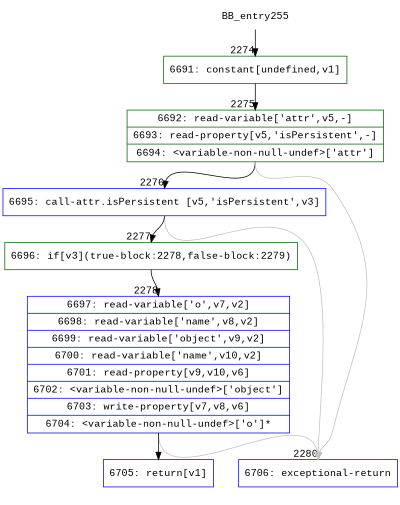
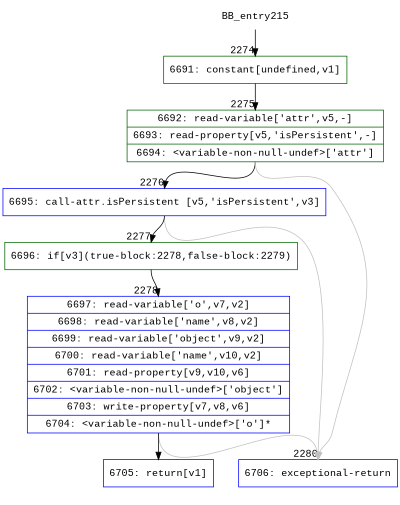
node "BB_entry255": label "BB_entry255" -> "BB_entry215"
